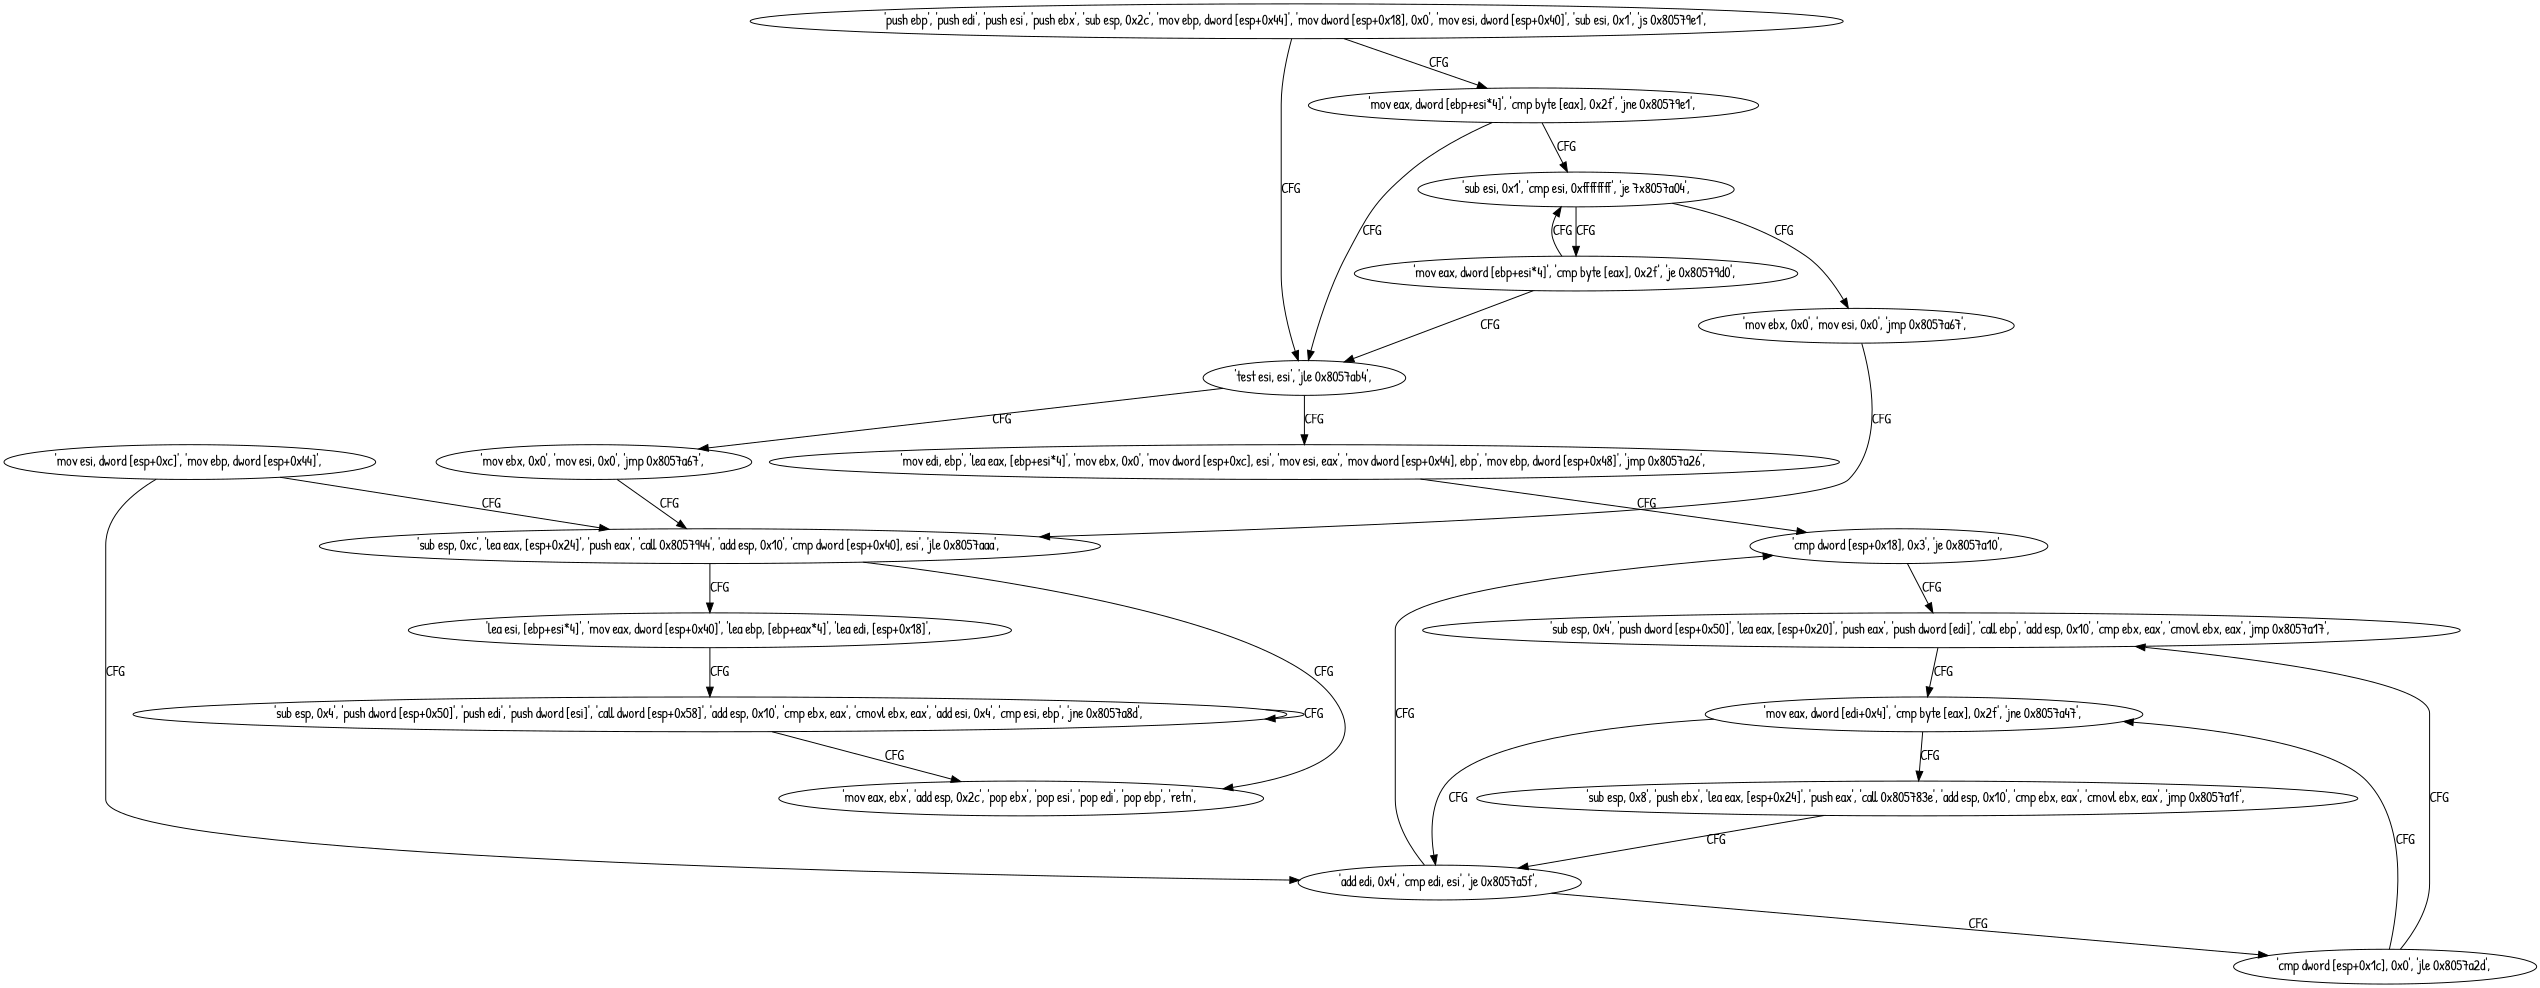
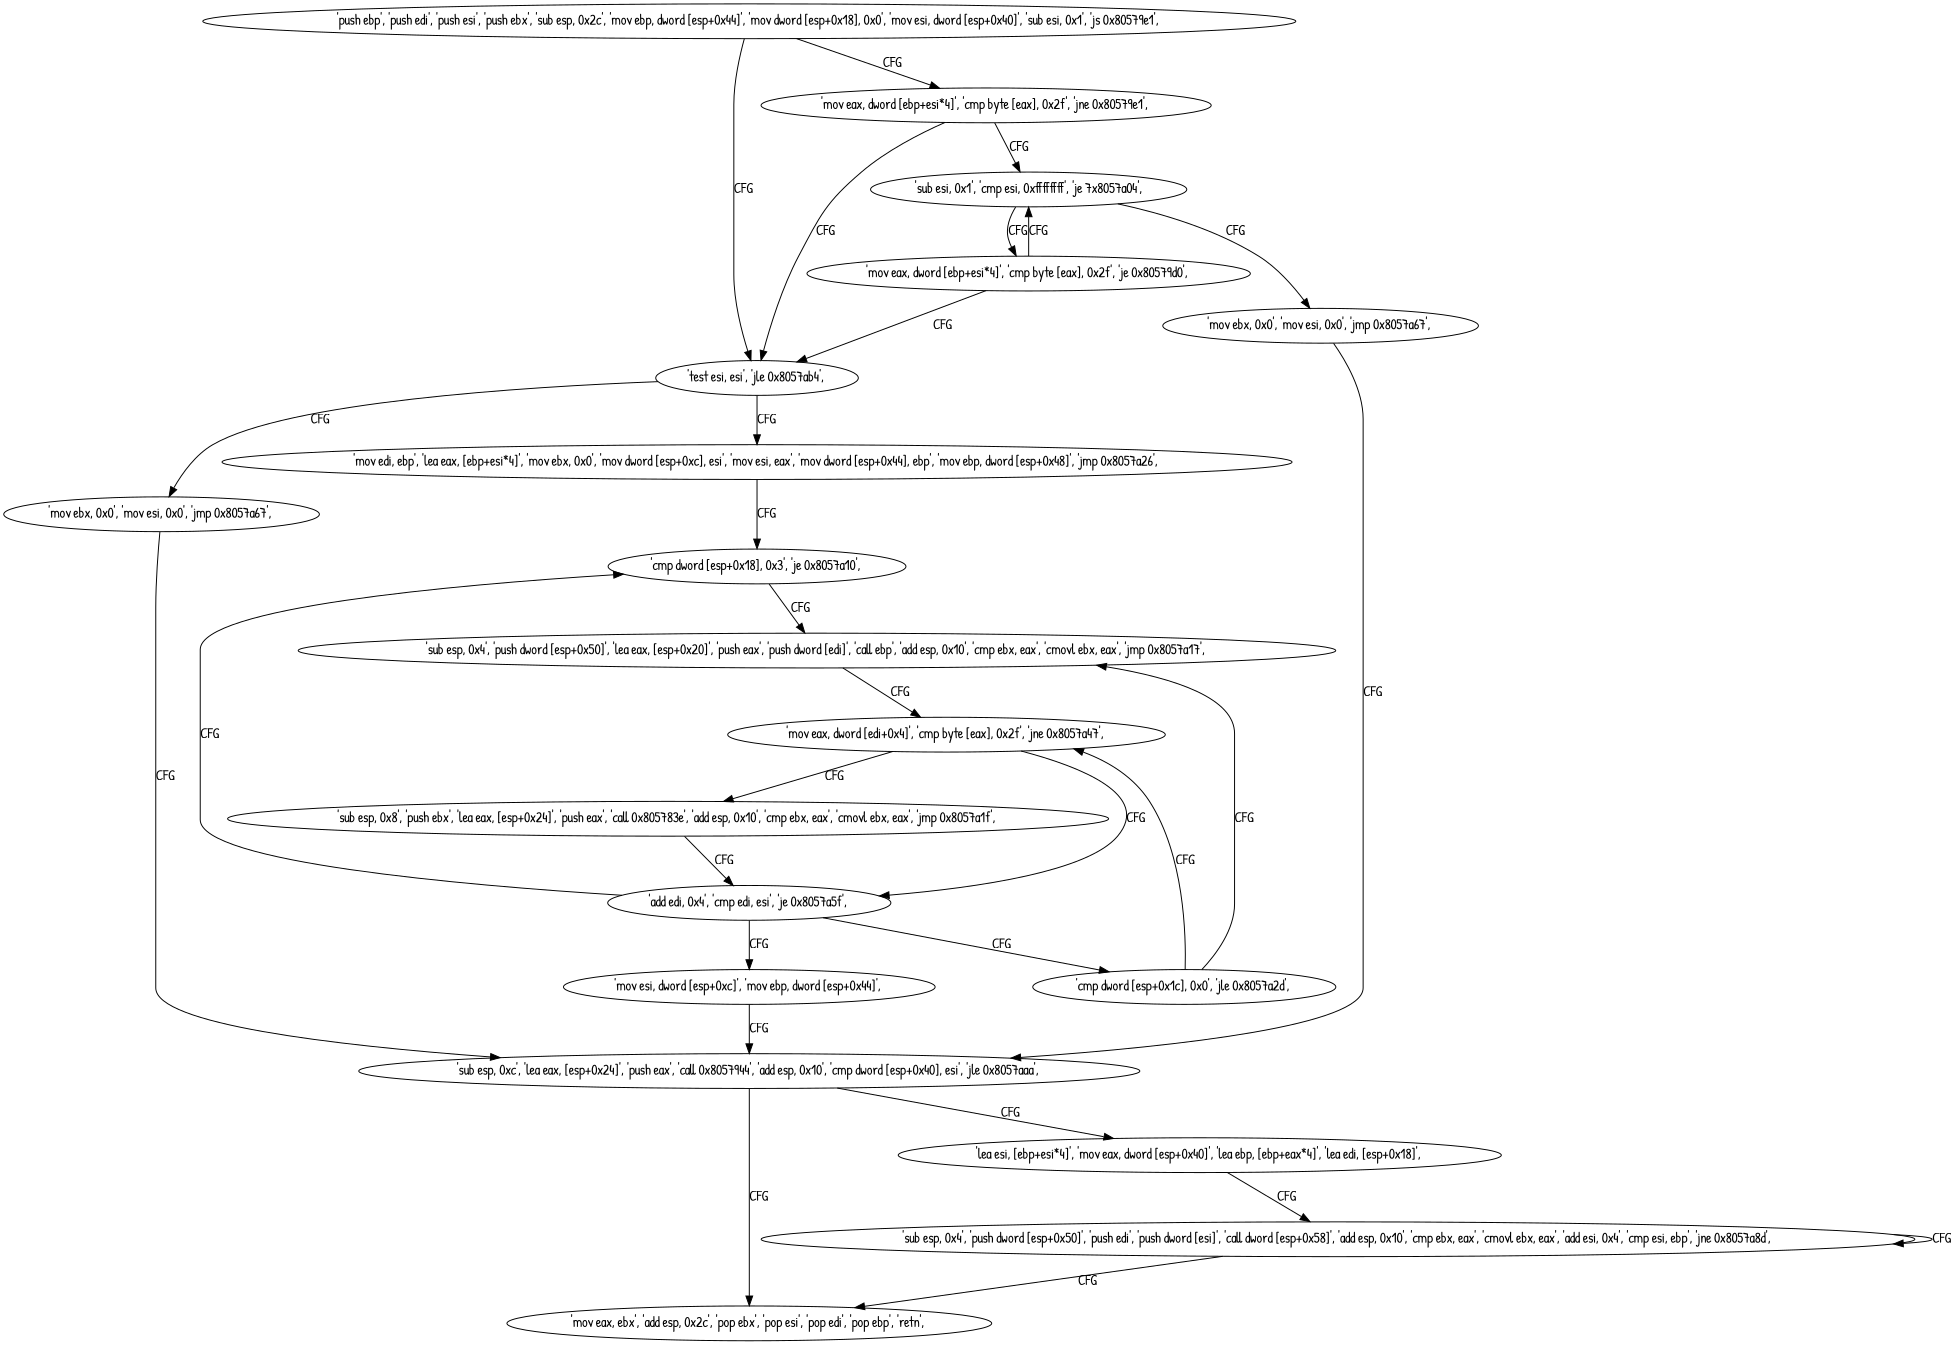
edge "'mov esi, dword [esp+0xc]', 'mov ebp, dword [esp+0x44]'," -> "'add edi, 0x4', 'cmp edi, esi', 'je 0x8057a5f',": reversed
